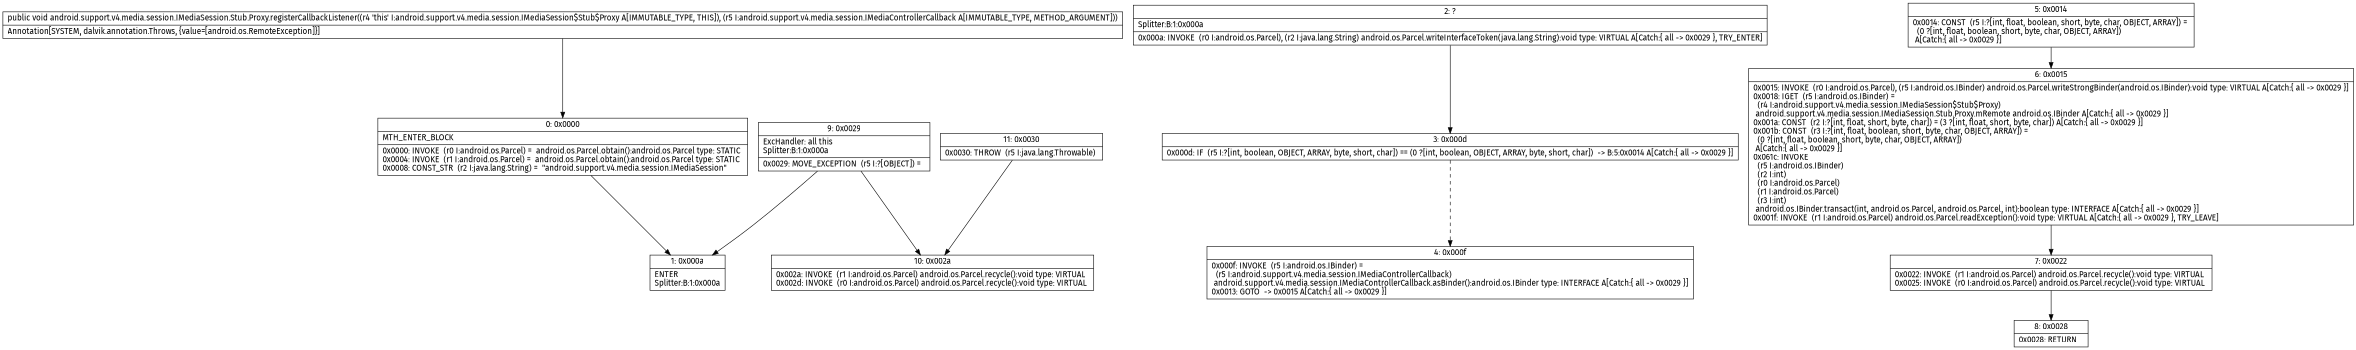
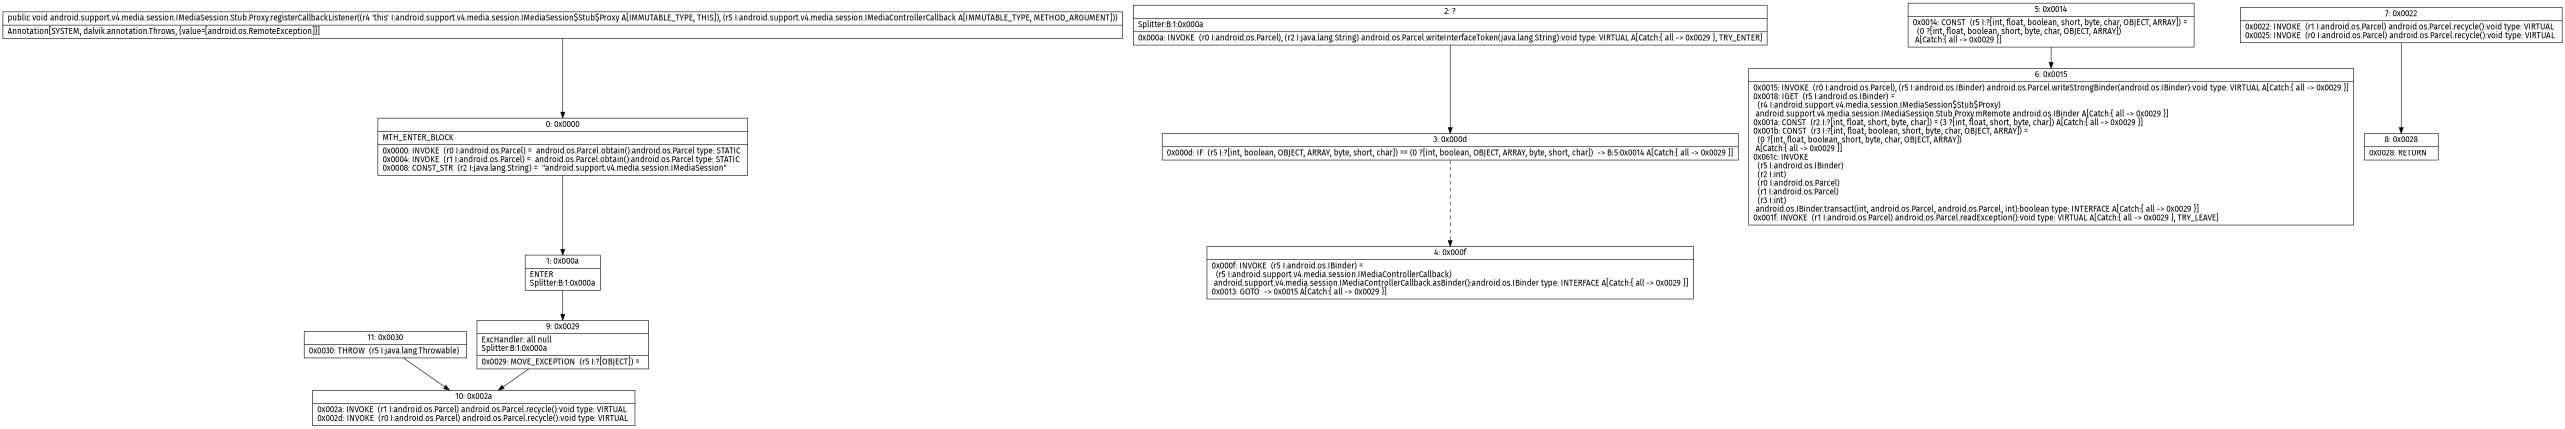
node "9: 0x0029": text "ExcHandler: all this" -> "ExcHandler: all null"
edge "9: 0x0029" -> "1: 0x000a": reversed
edge "6: 0x0015" -> "7: 0x0022": removed
